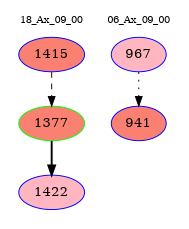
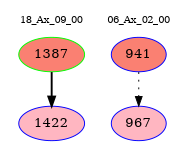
cluster "06_Ax_09_00": label "06_Ax_09_00" -> "06_Ax_02_00"
node "1415": removed
edge "967" -> "941": reversed
node "1377": label "1377" -> "1387"
